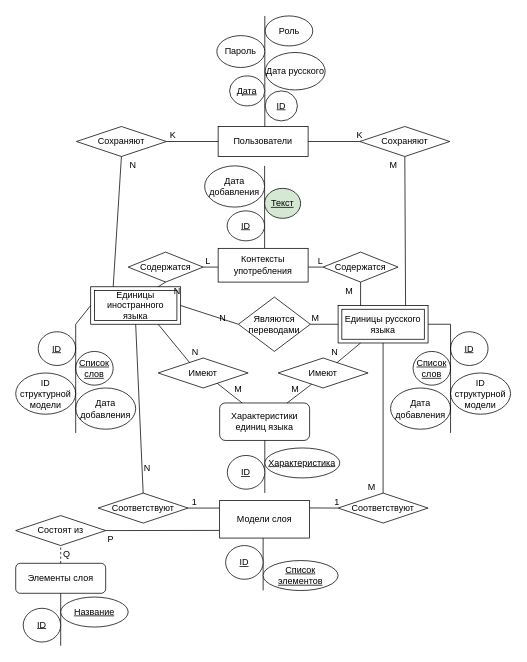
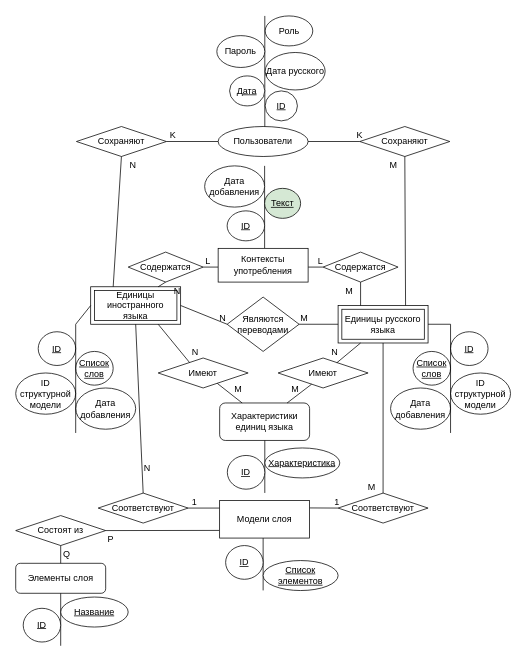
node "Пользователи": shape rectangle -> ellipse
node "Являются переводами": moved (274, 324) -> (263, 324)
edge "Состоят из" -- "Элементы слоя": style dashed -> solid
